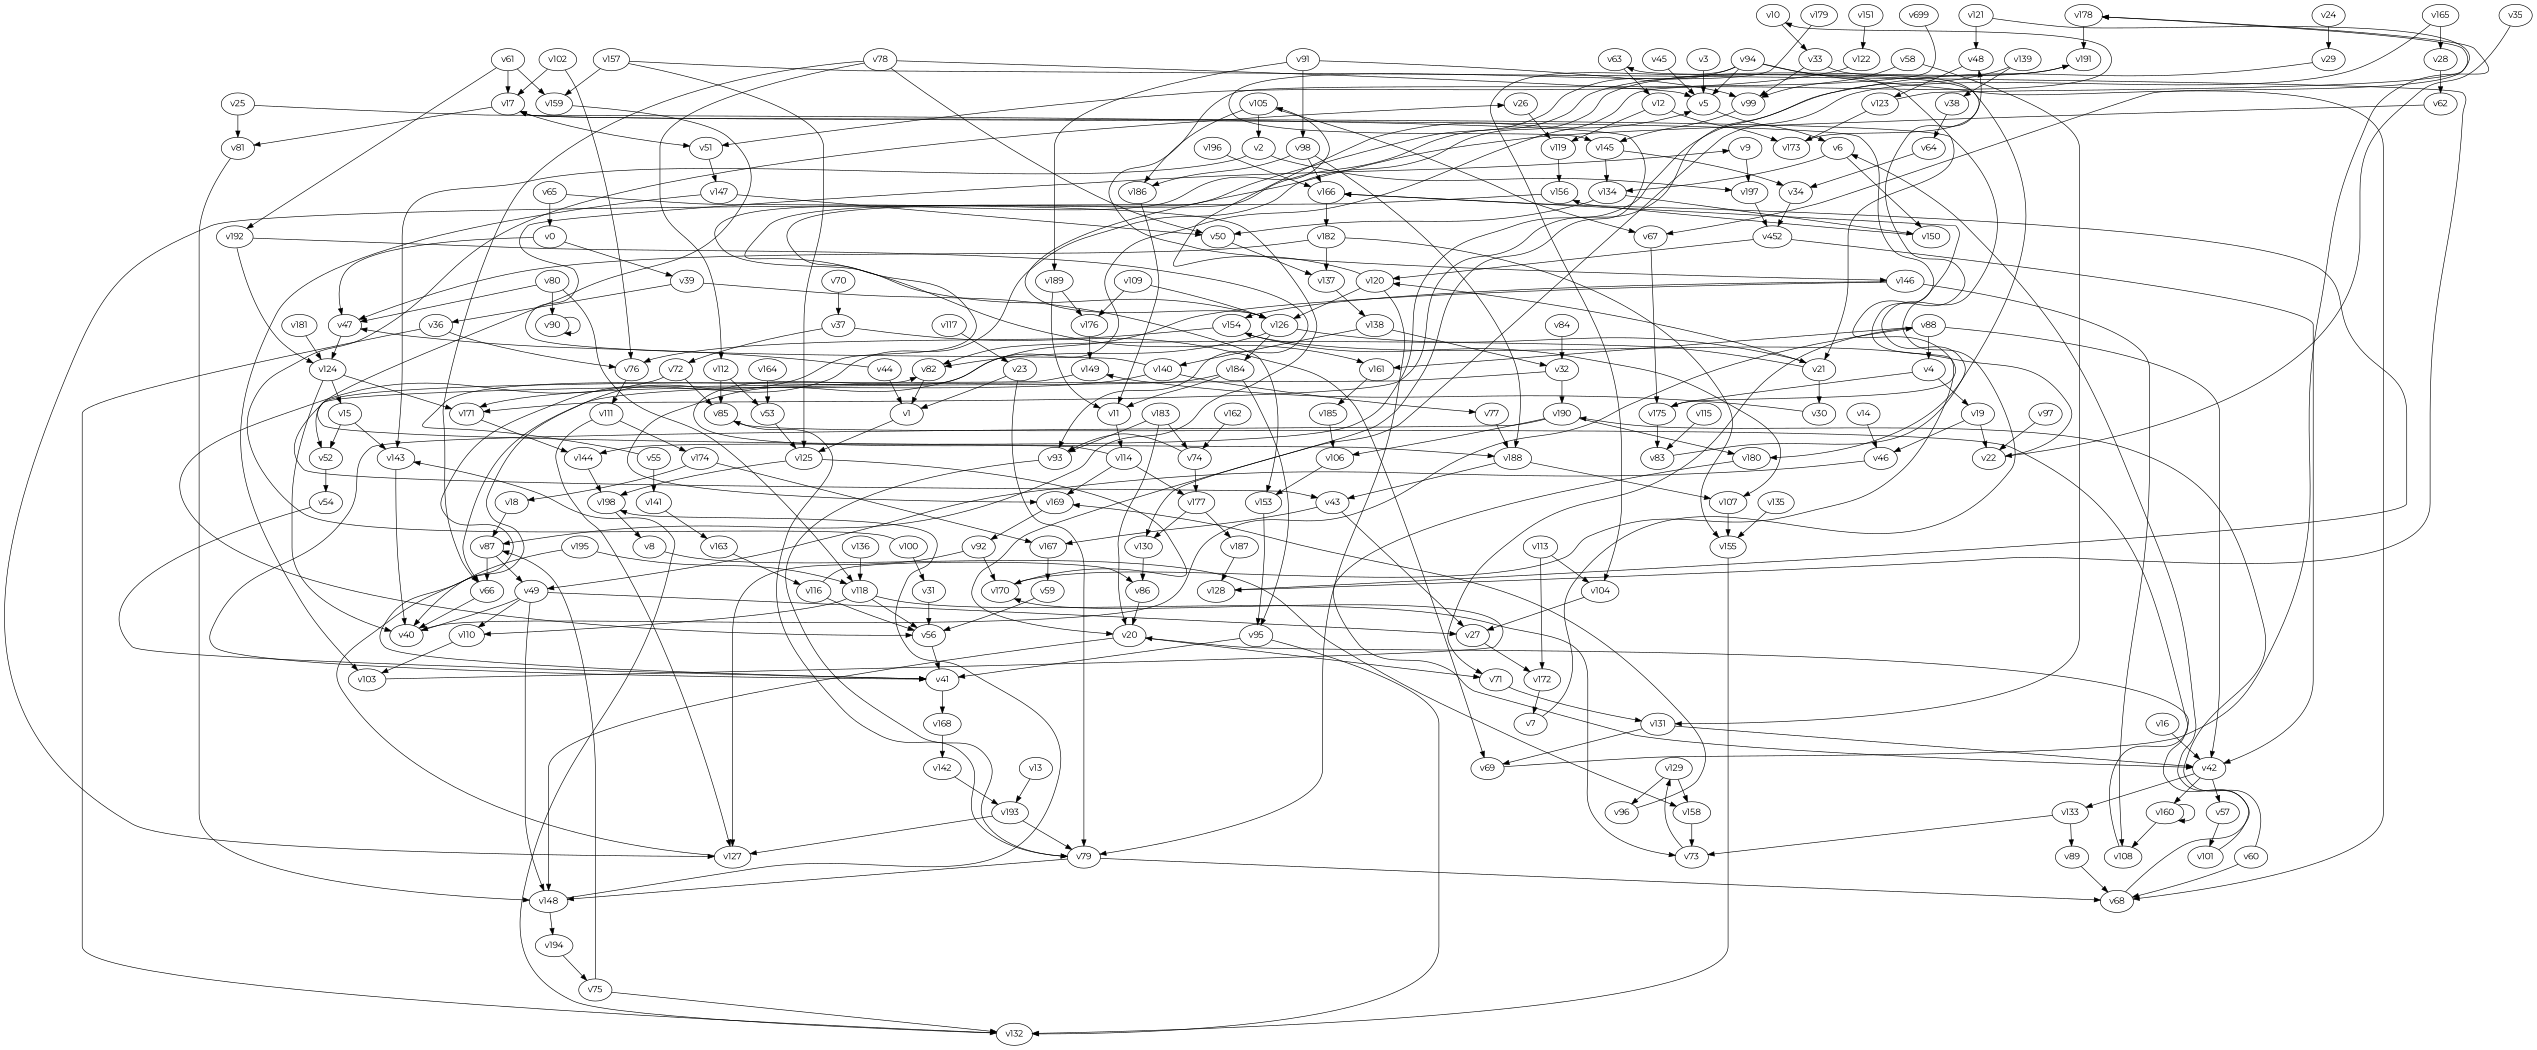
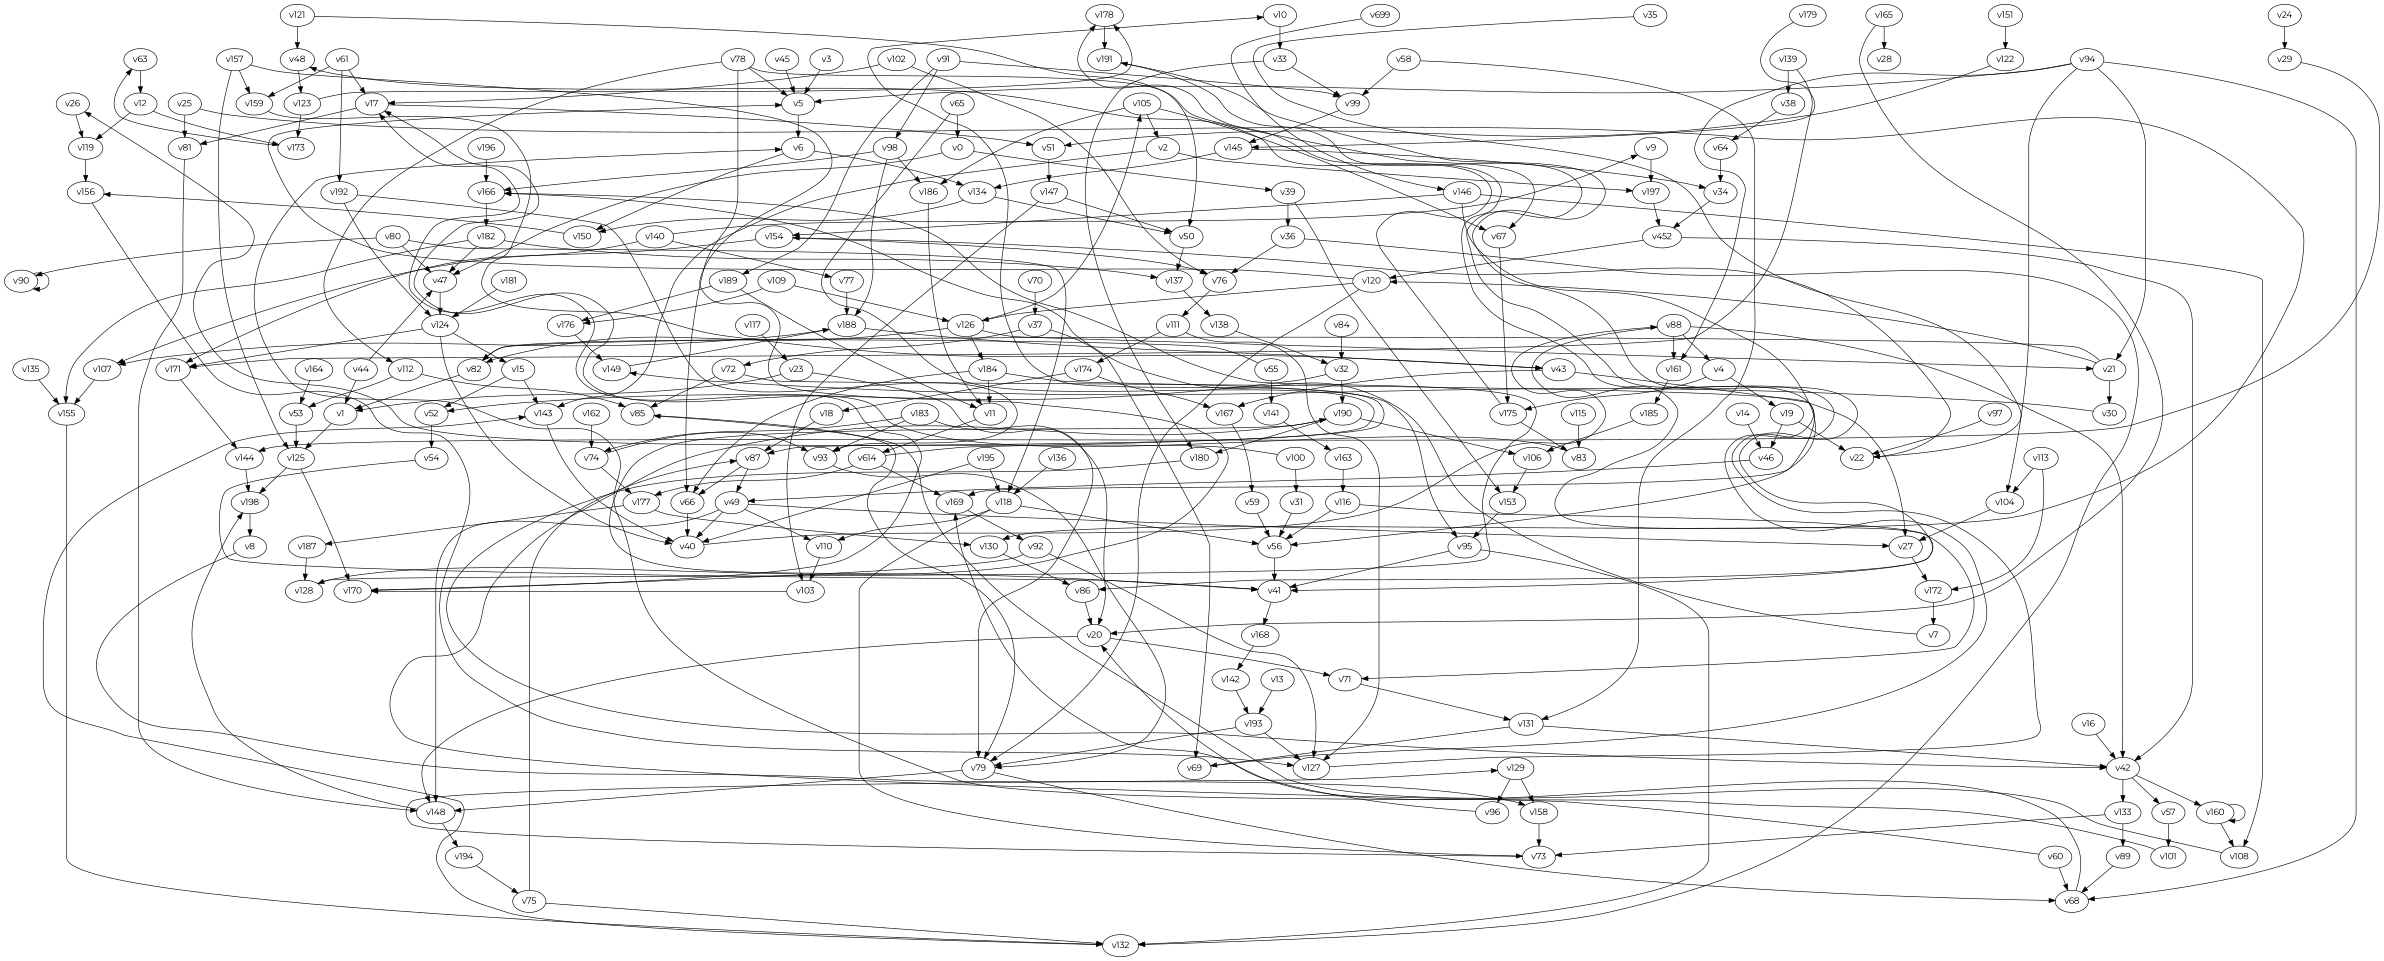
node "v62": removed
edge "v138" -> "v140": removed
node "v114": label "v114" -> "v614"
